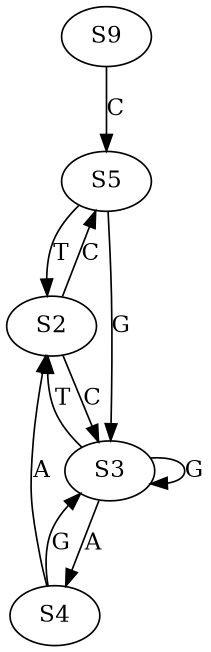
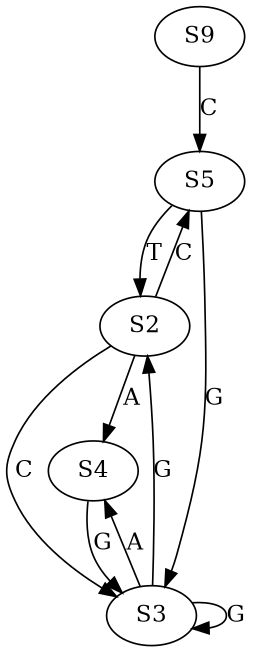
edge "S3" -> "S2": label "T" -> "G"
edge "S4" -> "S2": reversed
